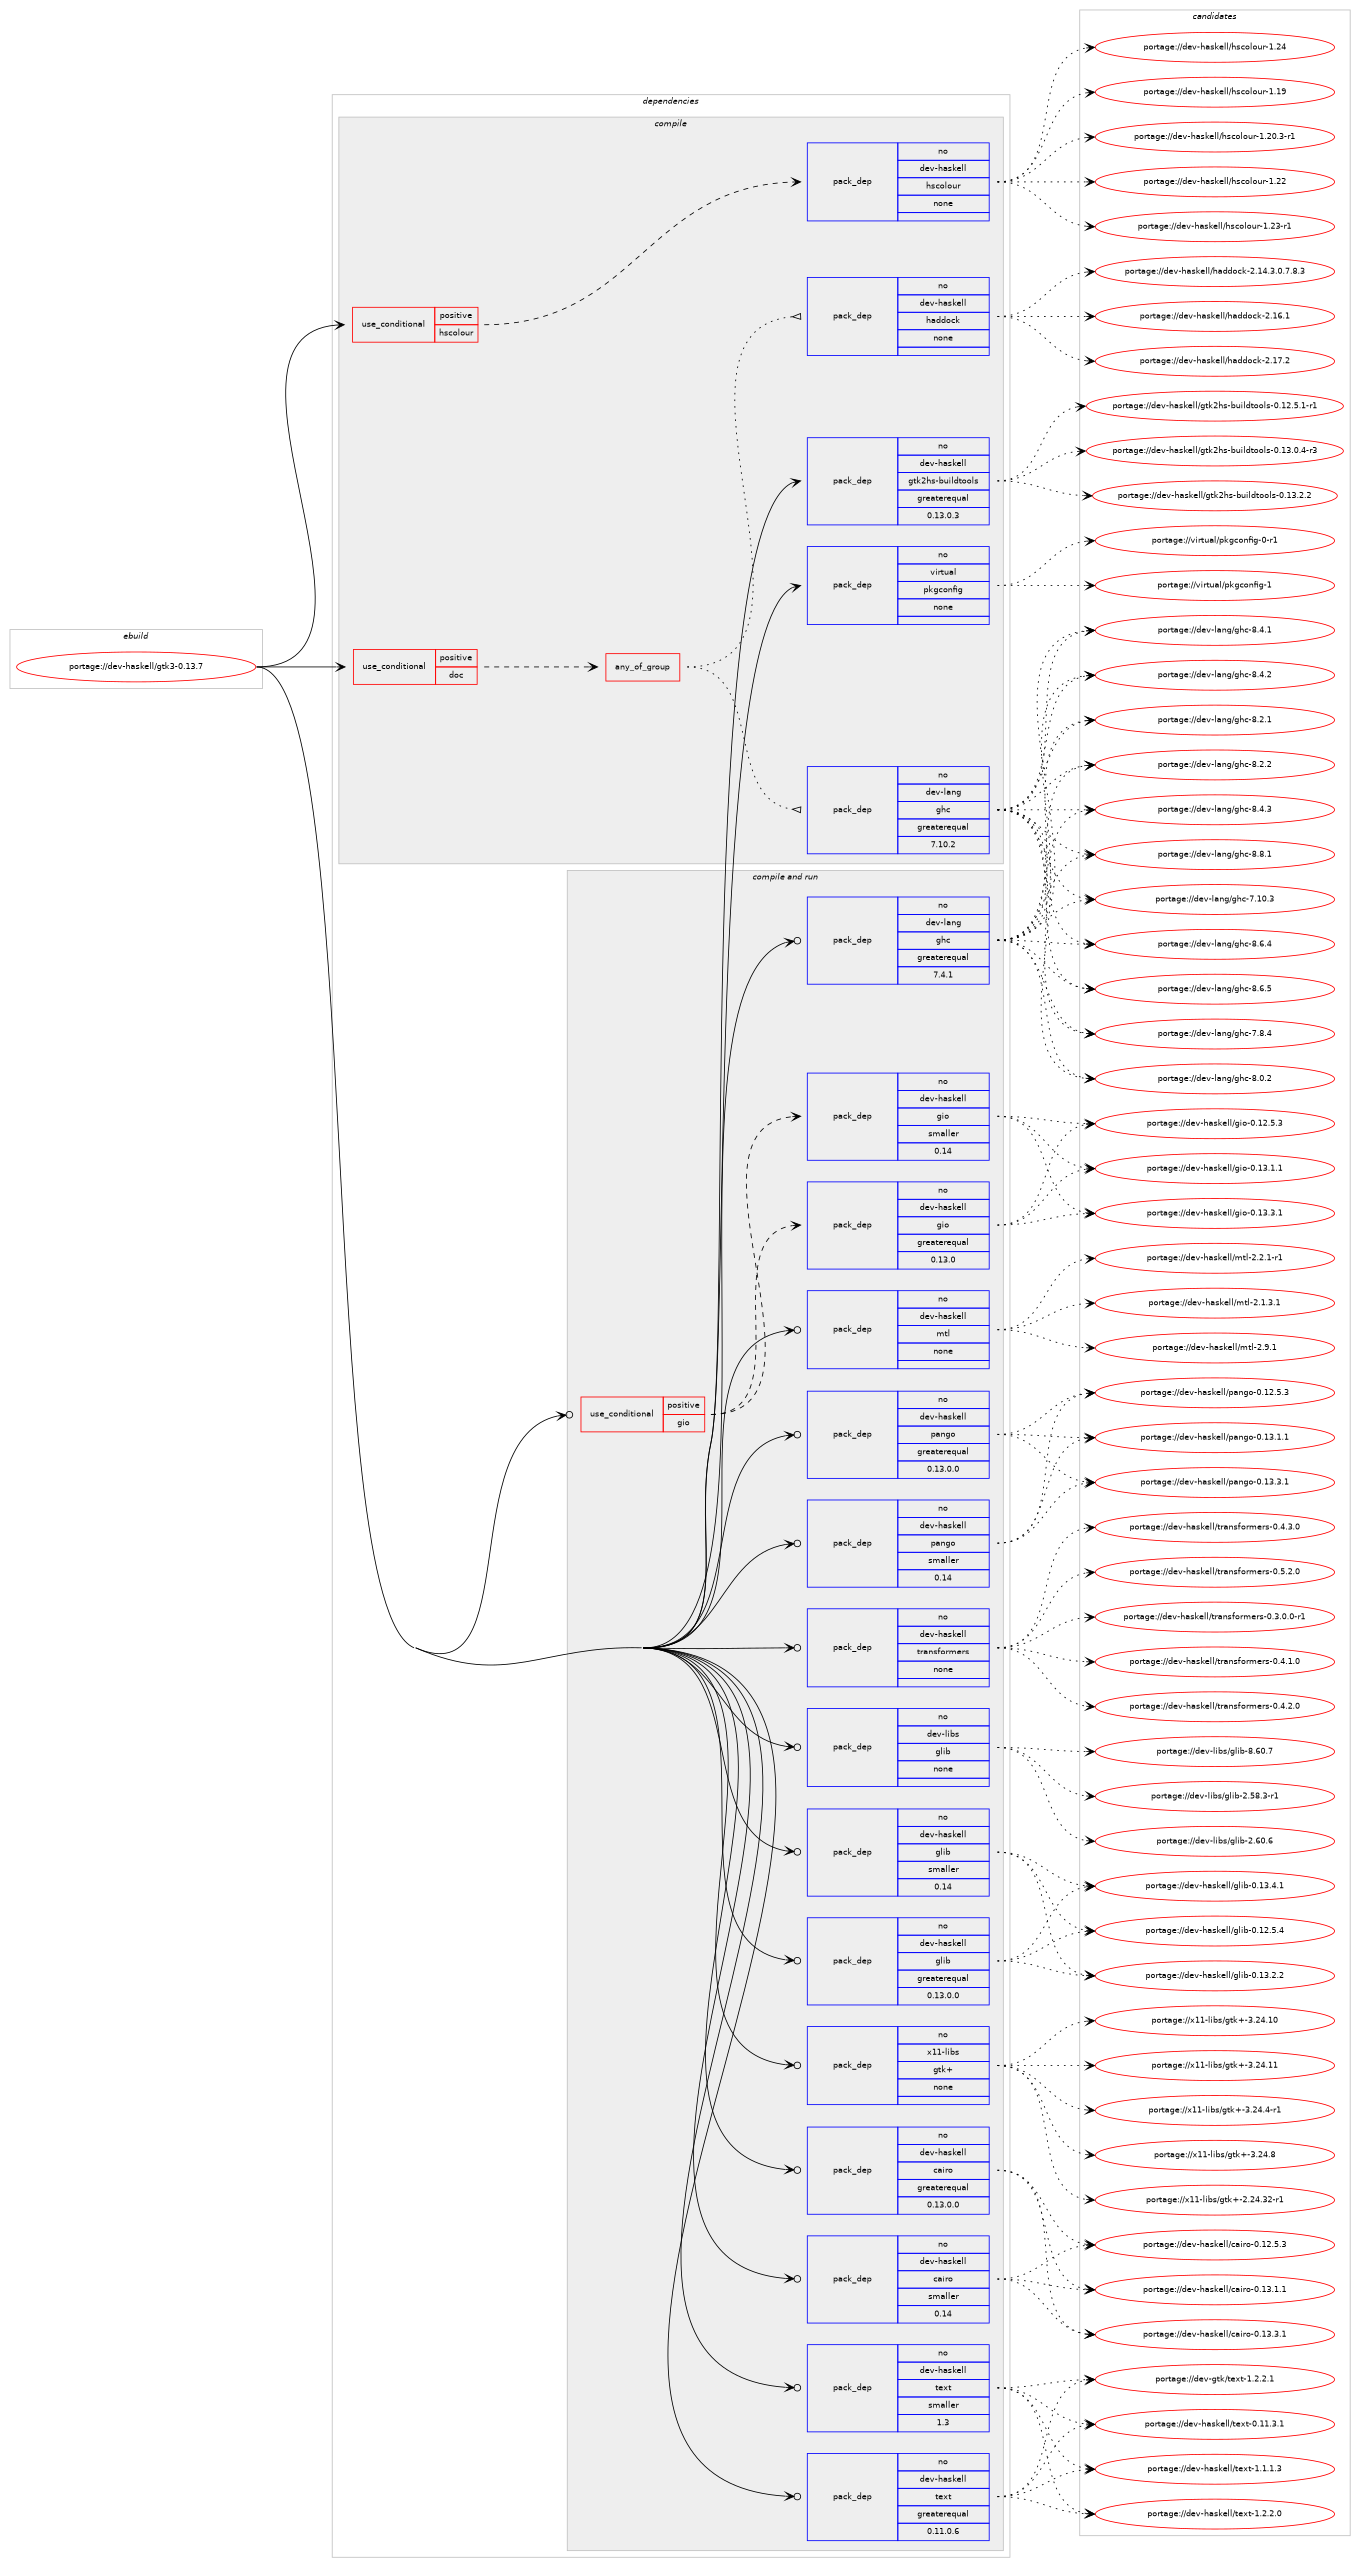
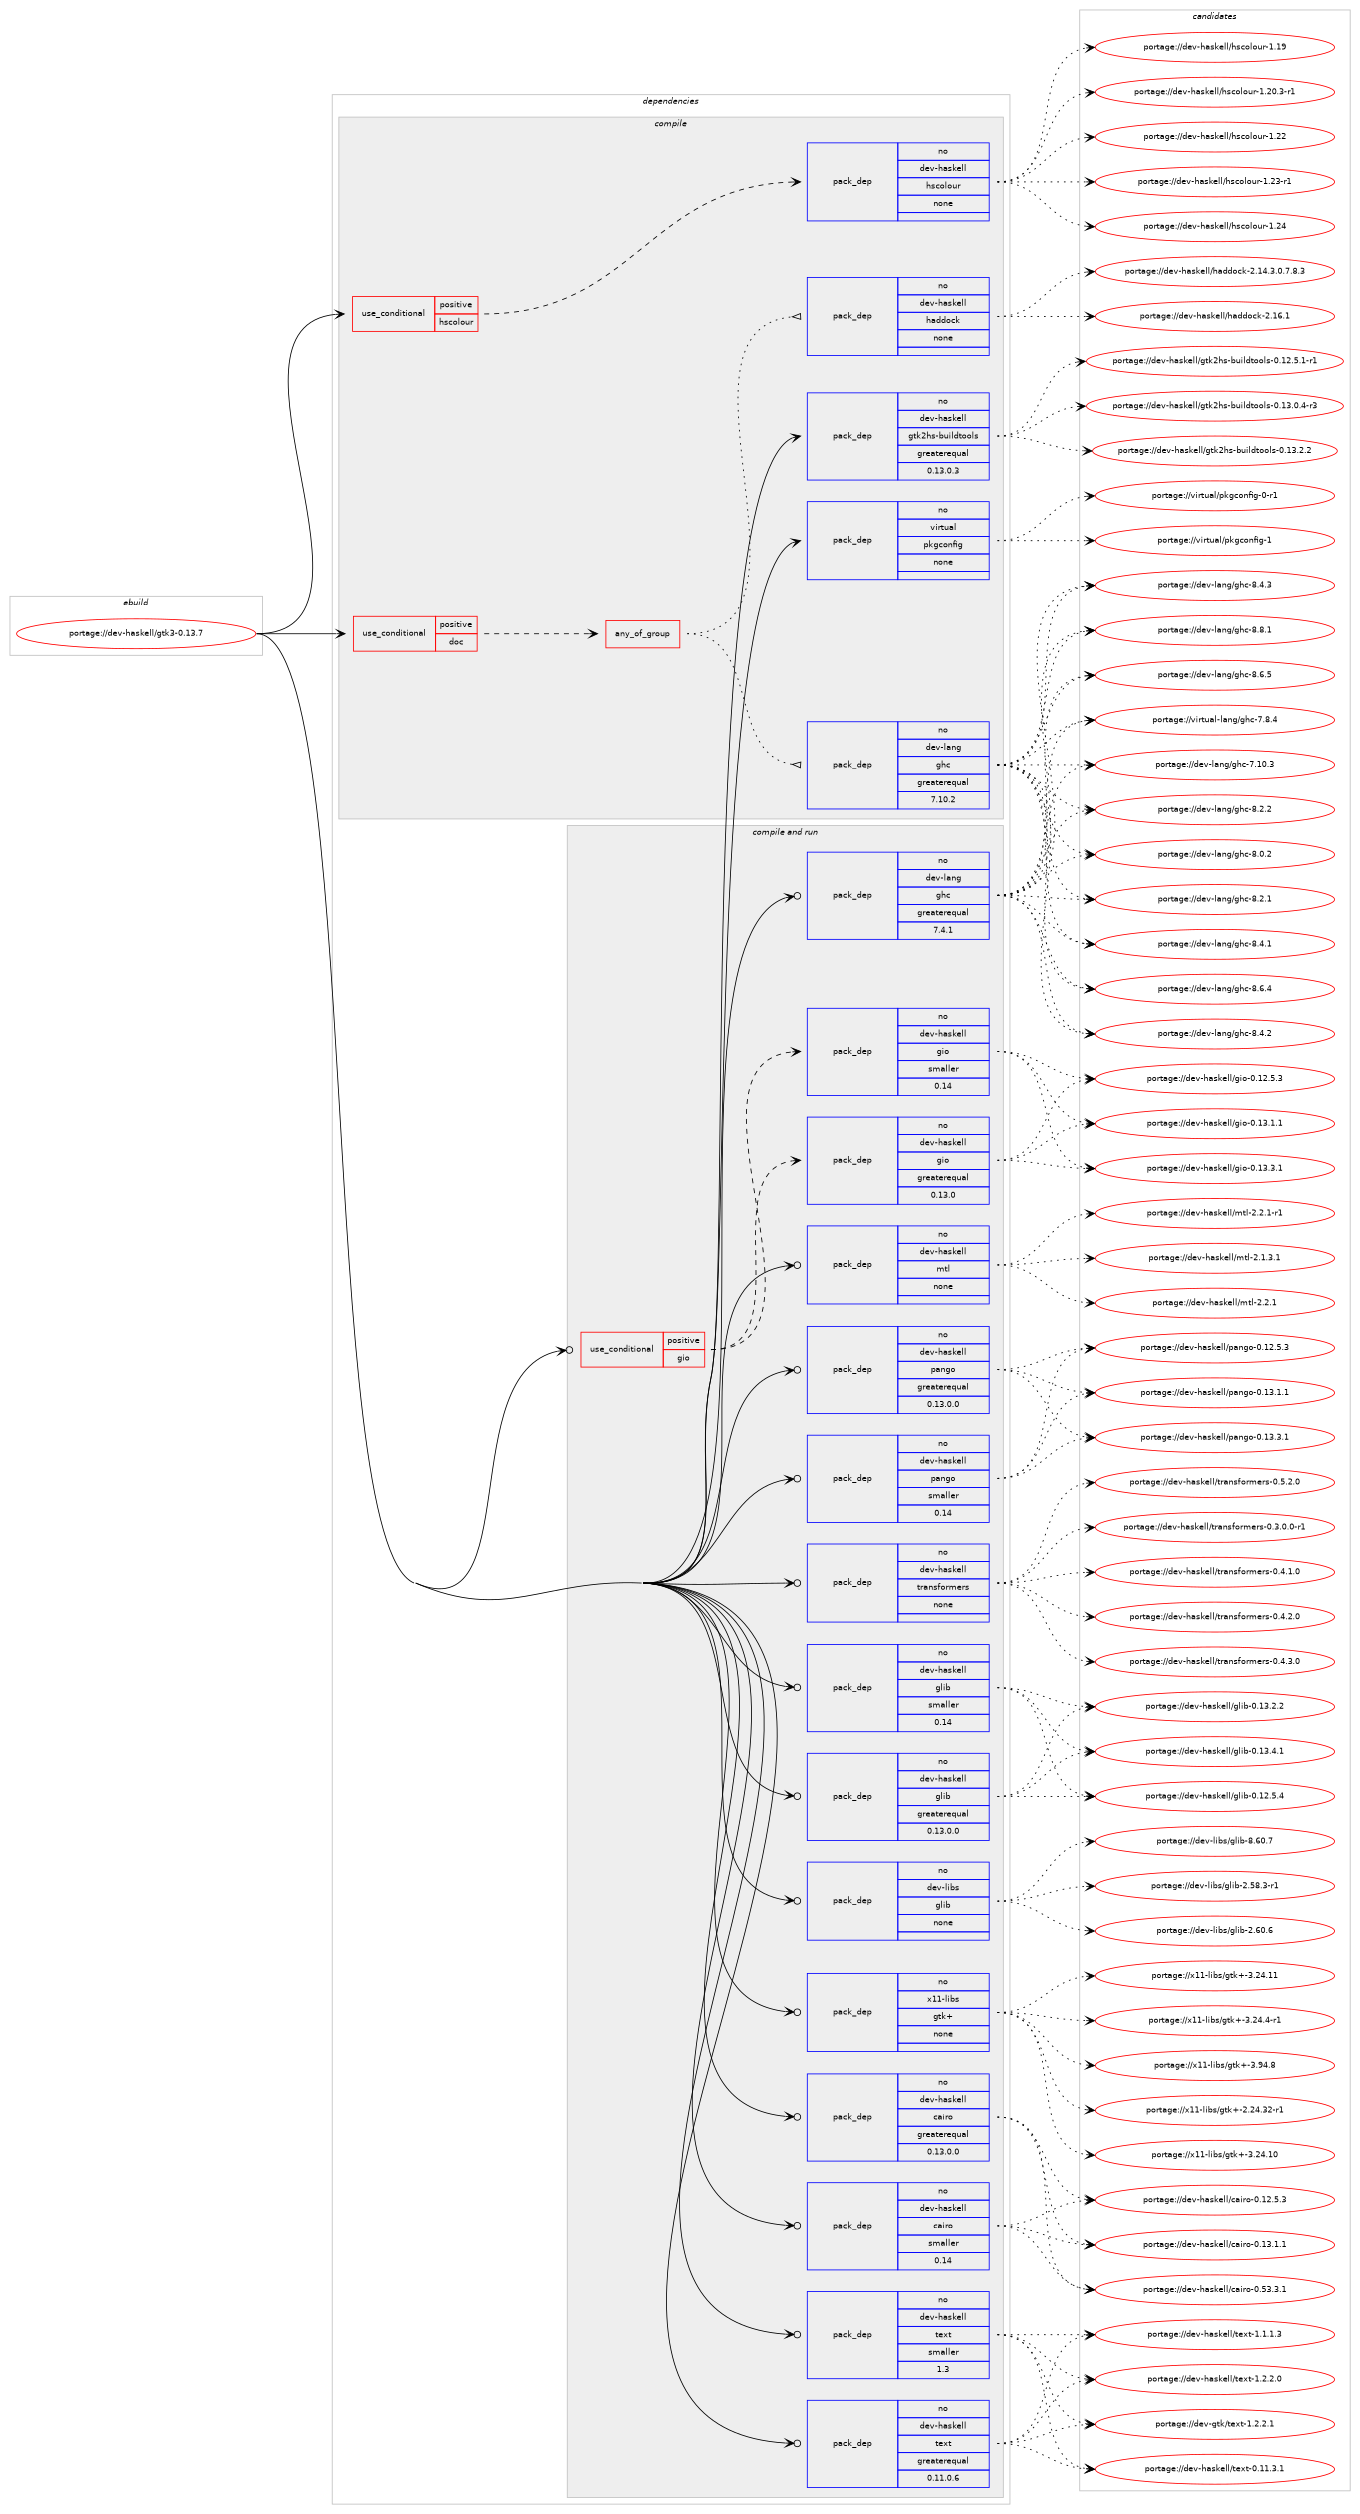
node "portage://dev-haskell/haddock-2.17.2": removed
node "portage://dev-lang/ghc-7.8.4": label "portage://dev-lang/ghc-7.8.4" -> "portage://virtual-lang/ghc-7.8.4"
node "portage://dev-haskell/mtl-2.9.1": label "portage://dev-haskell/mtl-2.9.1" -> "portage://dev-haskell/mtl-2.2.1"
node "portage://x11-libs/gtk+-3.24.8": label "portage://x11-libs/gtk+-3.24.8" -> "portage://x11-libs/gtk+-3.94.8"
node "portage://dev-haskell/cairo-0.13.3.1": label "portage://dev-haskell/cairo-0.13.3.1" -> "portage://dev-haskell/cairo-0.53.3.1"
